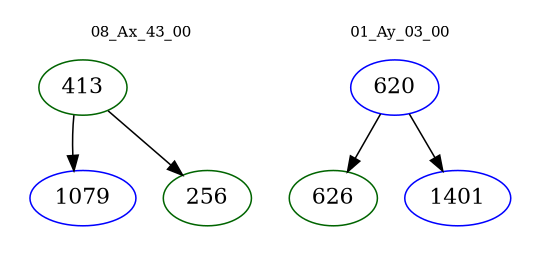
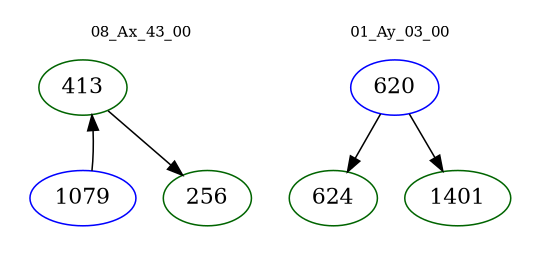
edge "413" -> "1079": reversed
node "626": label "626" -> "624"
node "1401": color blue -> darkgreen
